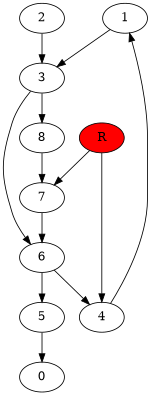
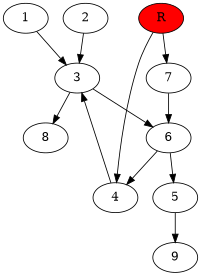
edge "8" -> "7": removed
edge "4" -> "1": now "4" -> "3"
node "0": label "0" -> "9"
